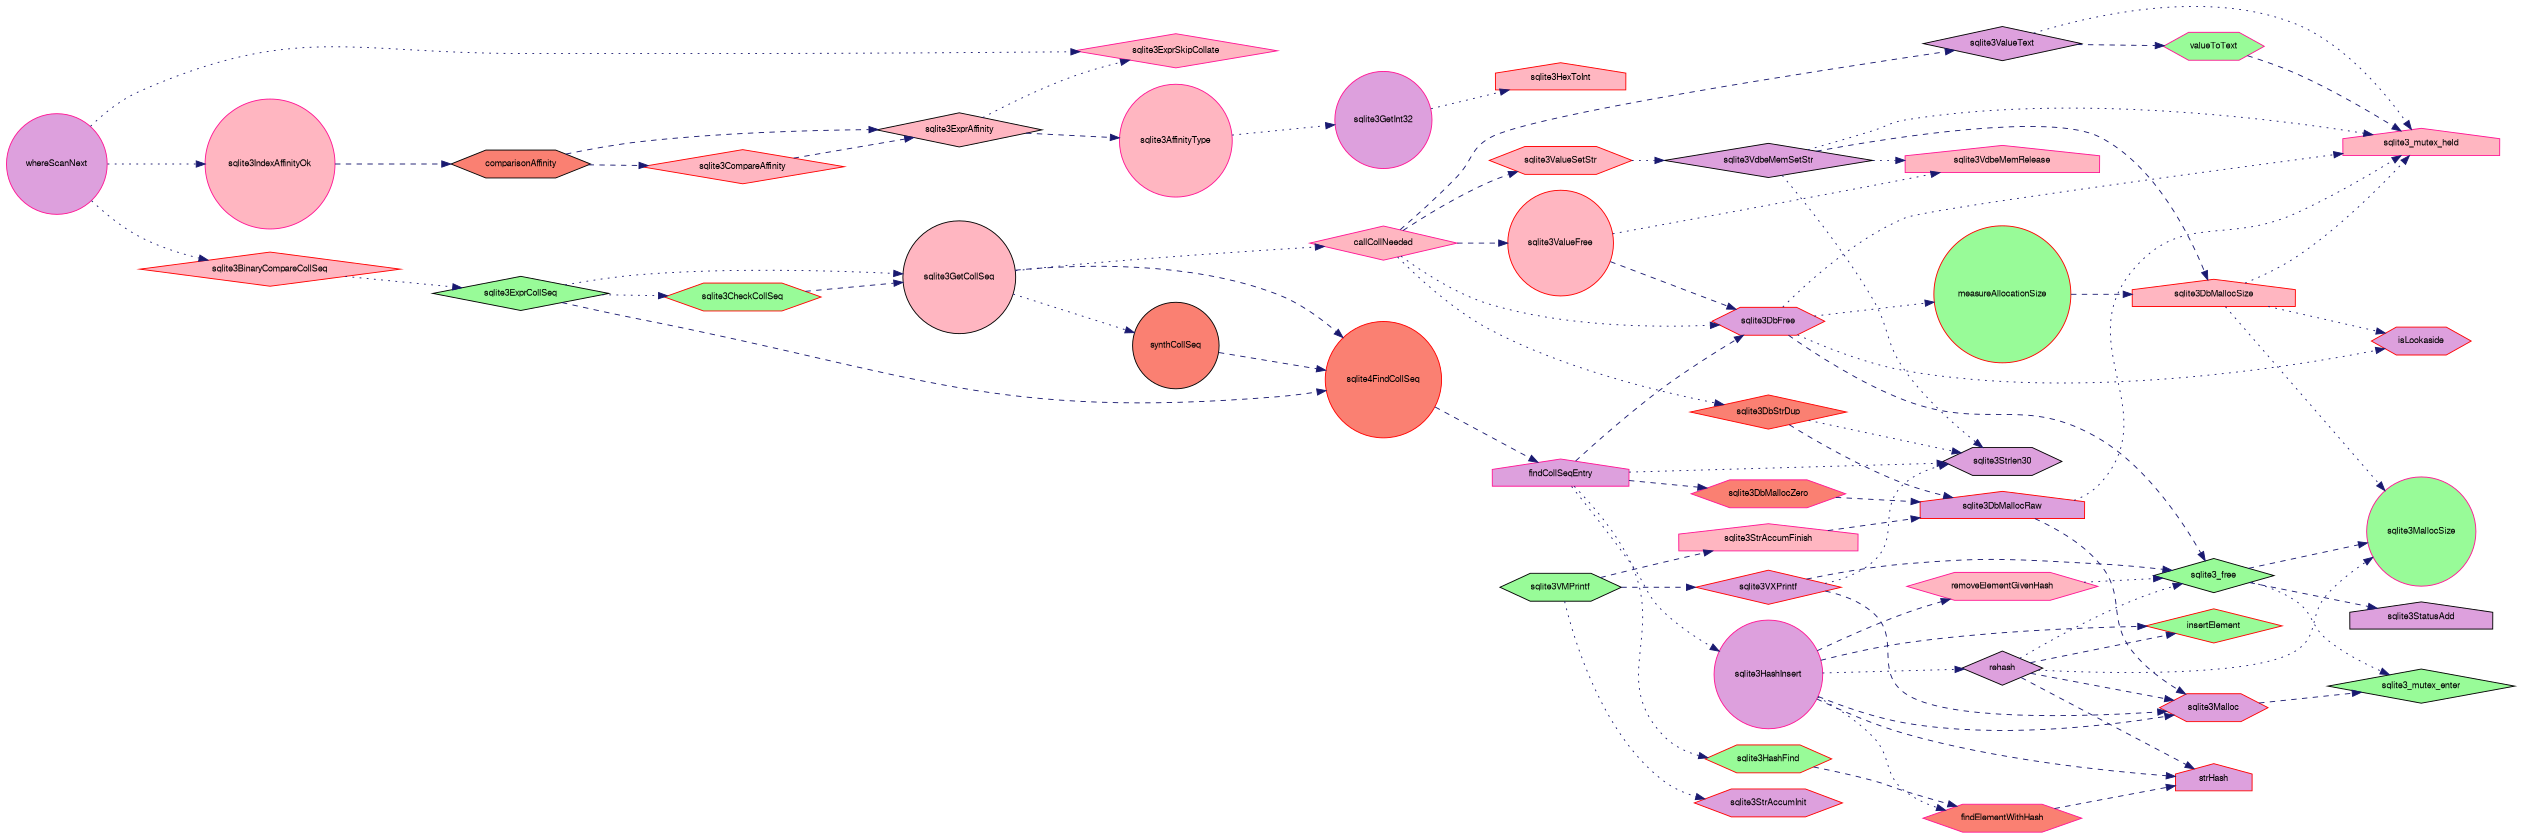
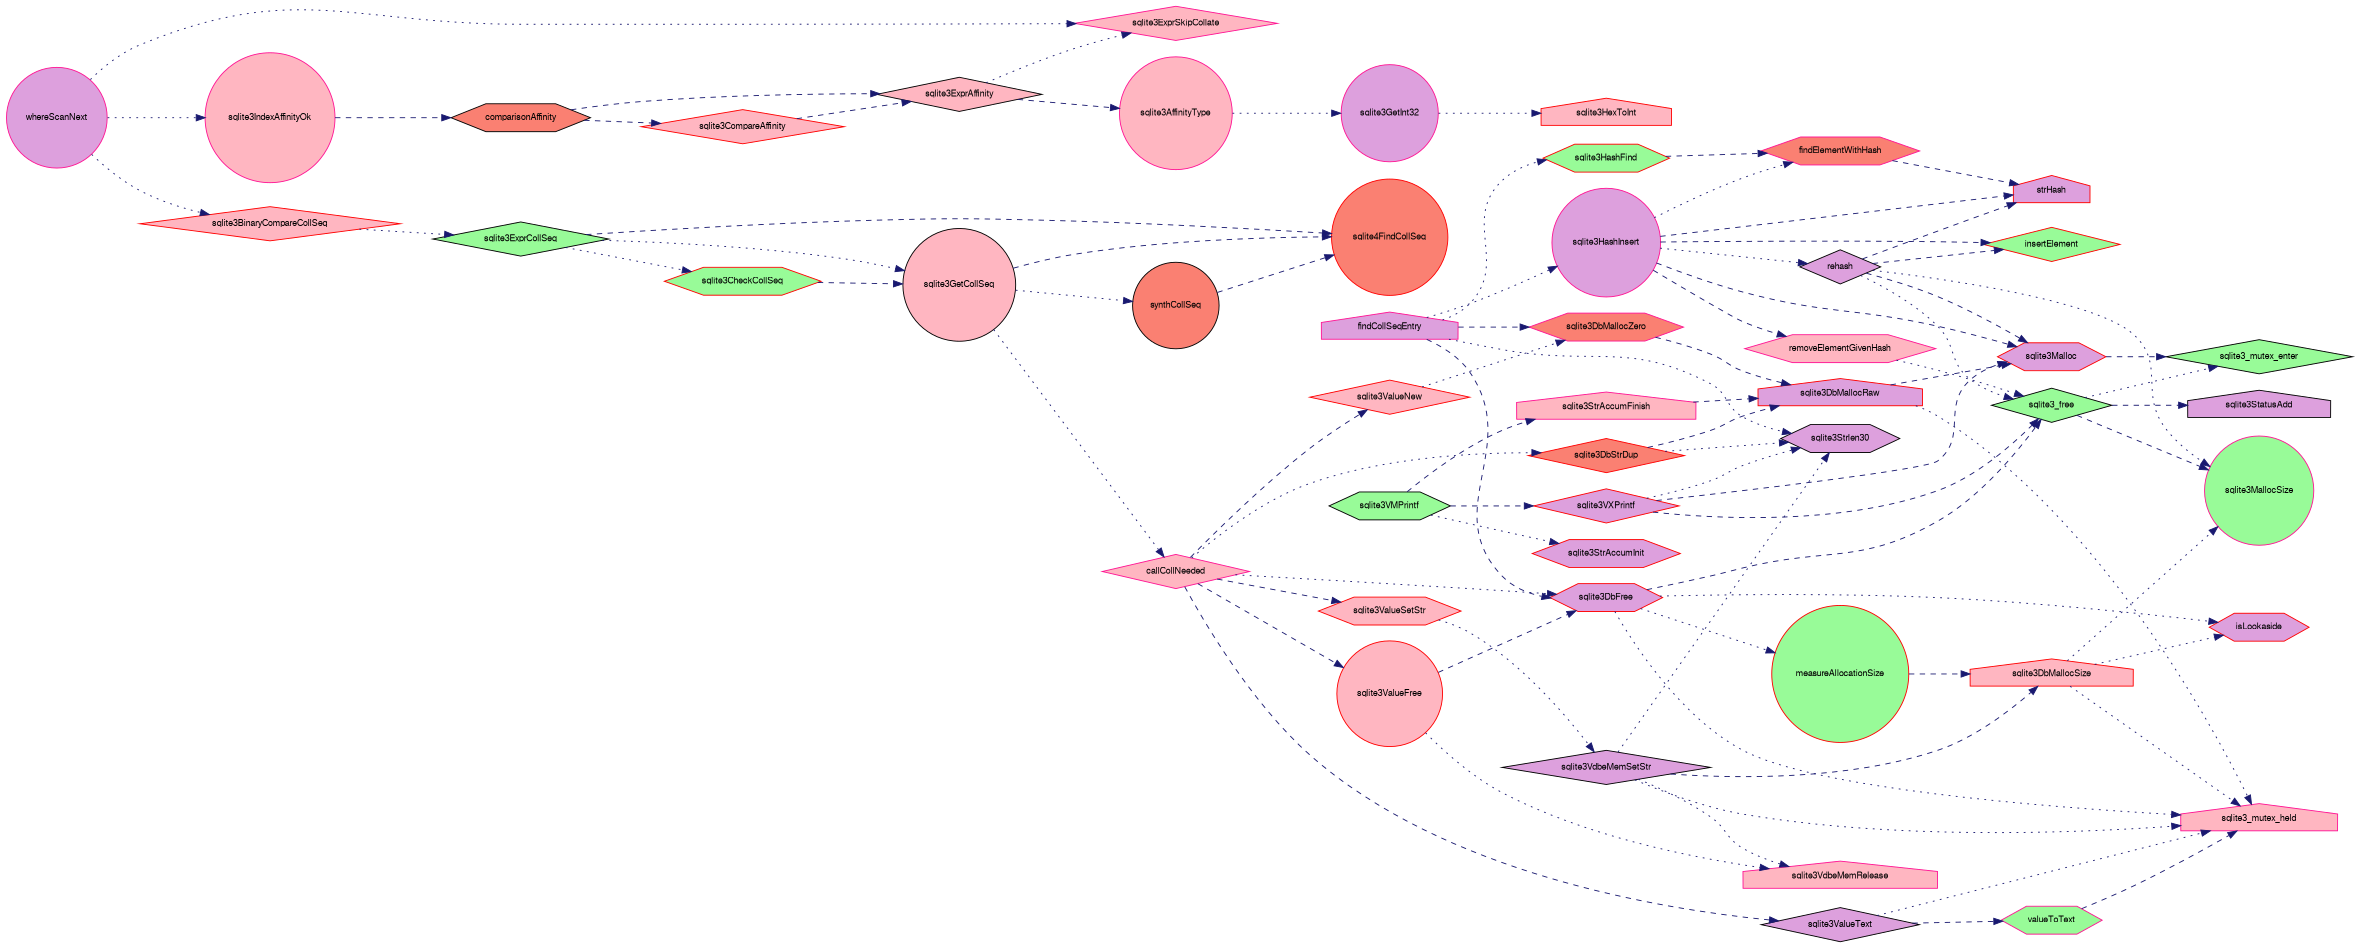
node "sqlite3ValueNew": added
edge "sqlite4FindCollSeq" -> "findCollSeqEntry": removed
